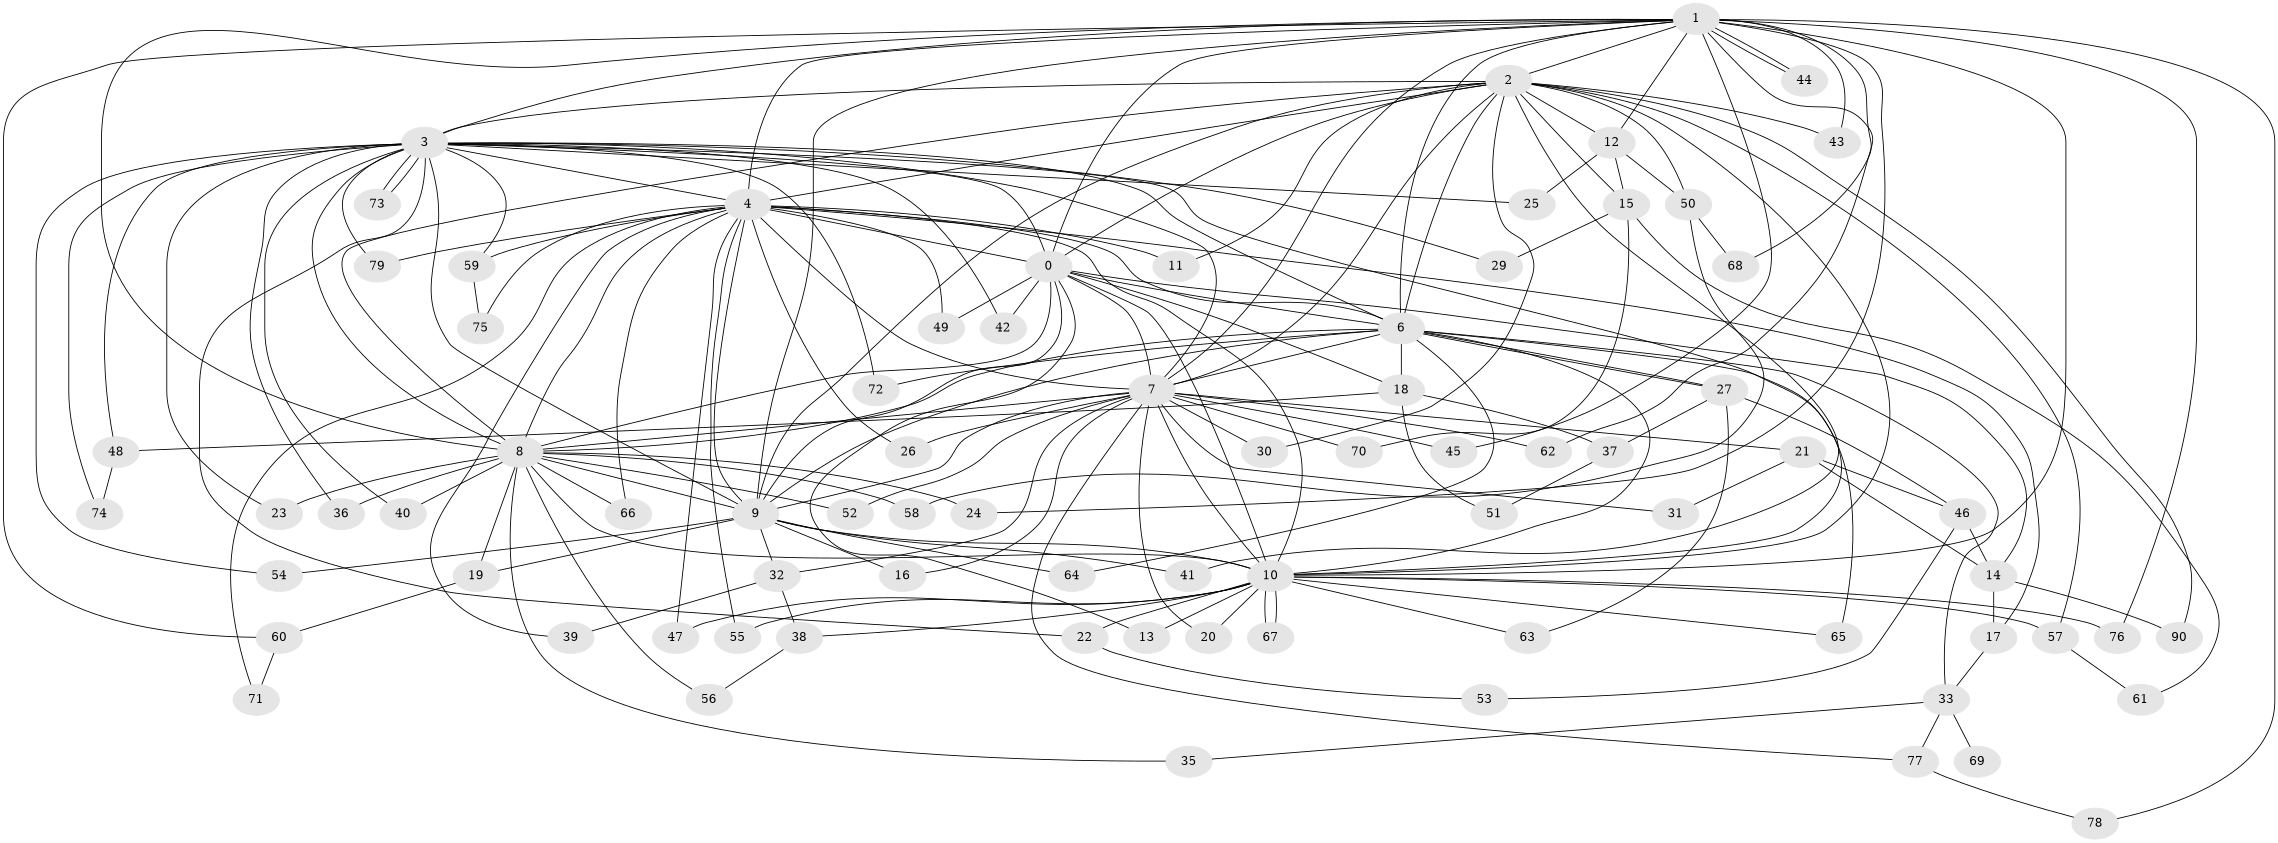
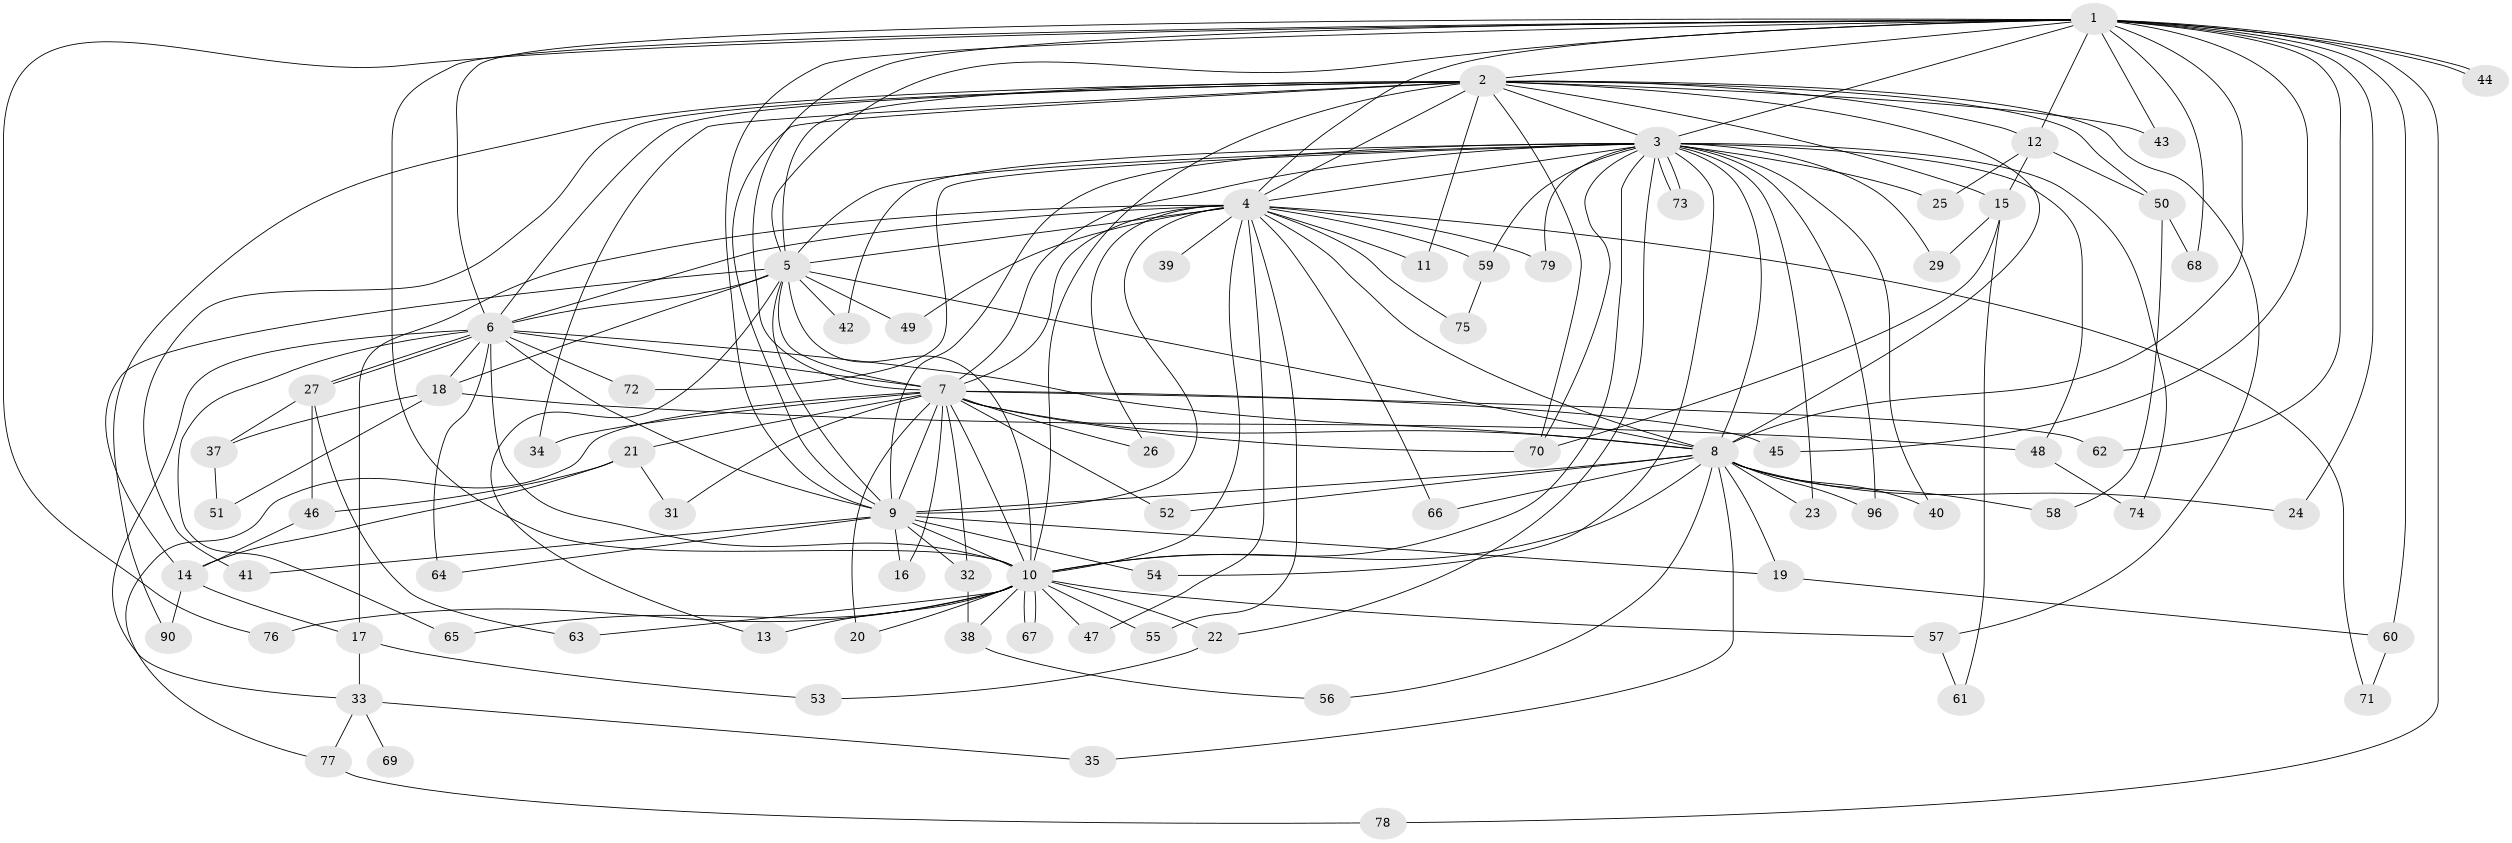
edge "3" -- "6": now "3" -- "70"
edge "2" -- "7": now "2" -- "70"
node "0": label "0" -> "5"
node "30": label "30" -> "34"
node "36": label "36" -> "96"
edge "32" -- "39": removed
edge "46" -- "53": now "17" -- "53"
